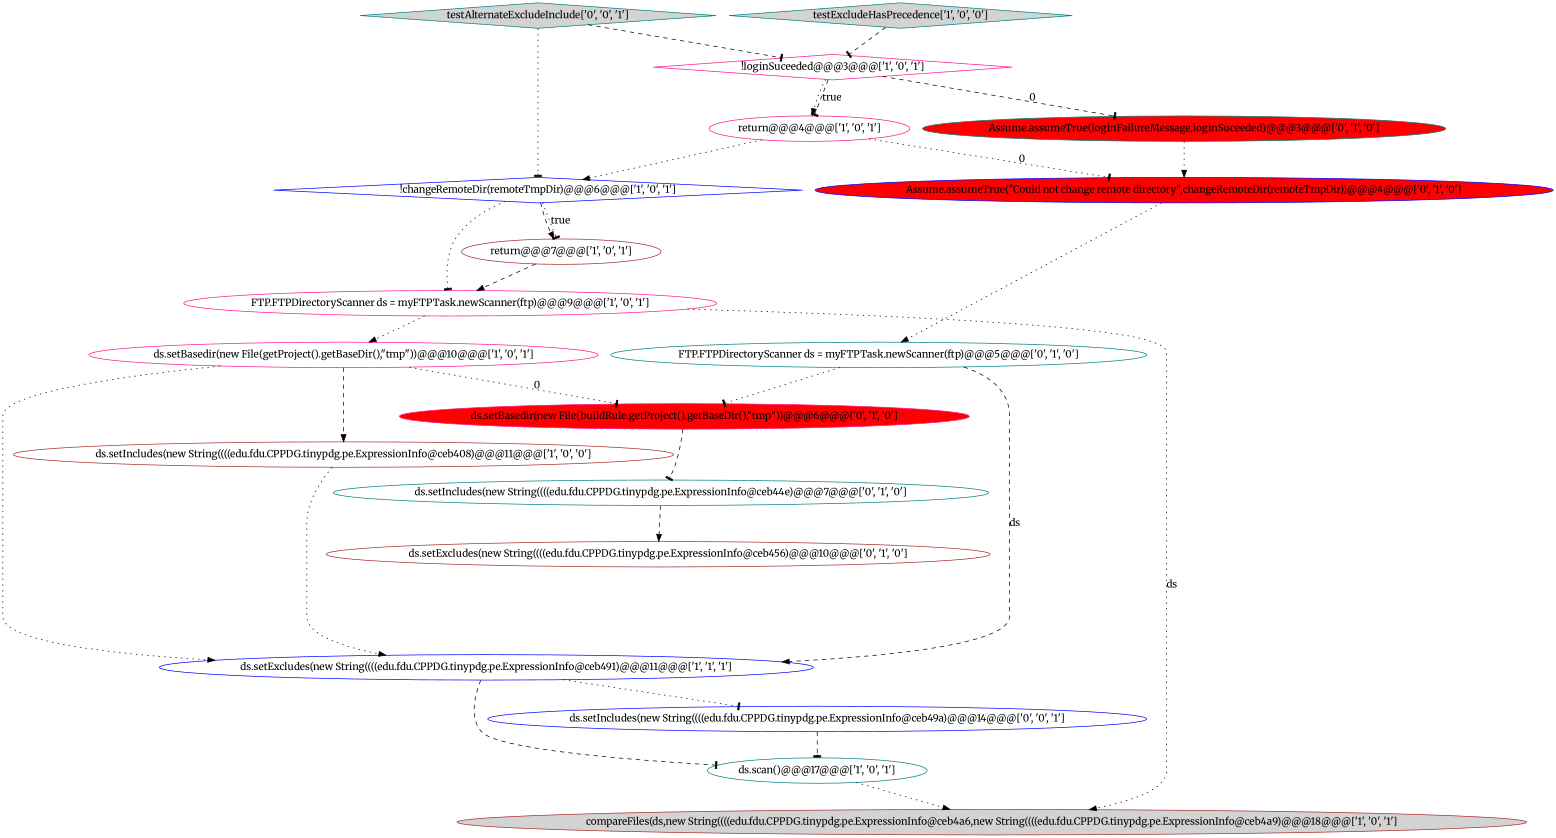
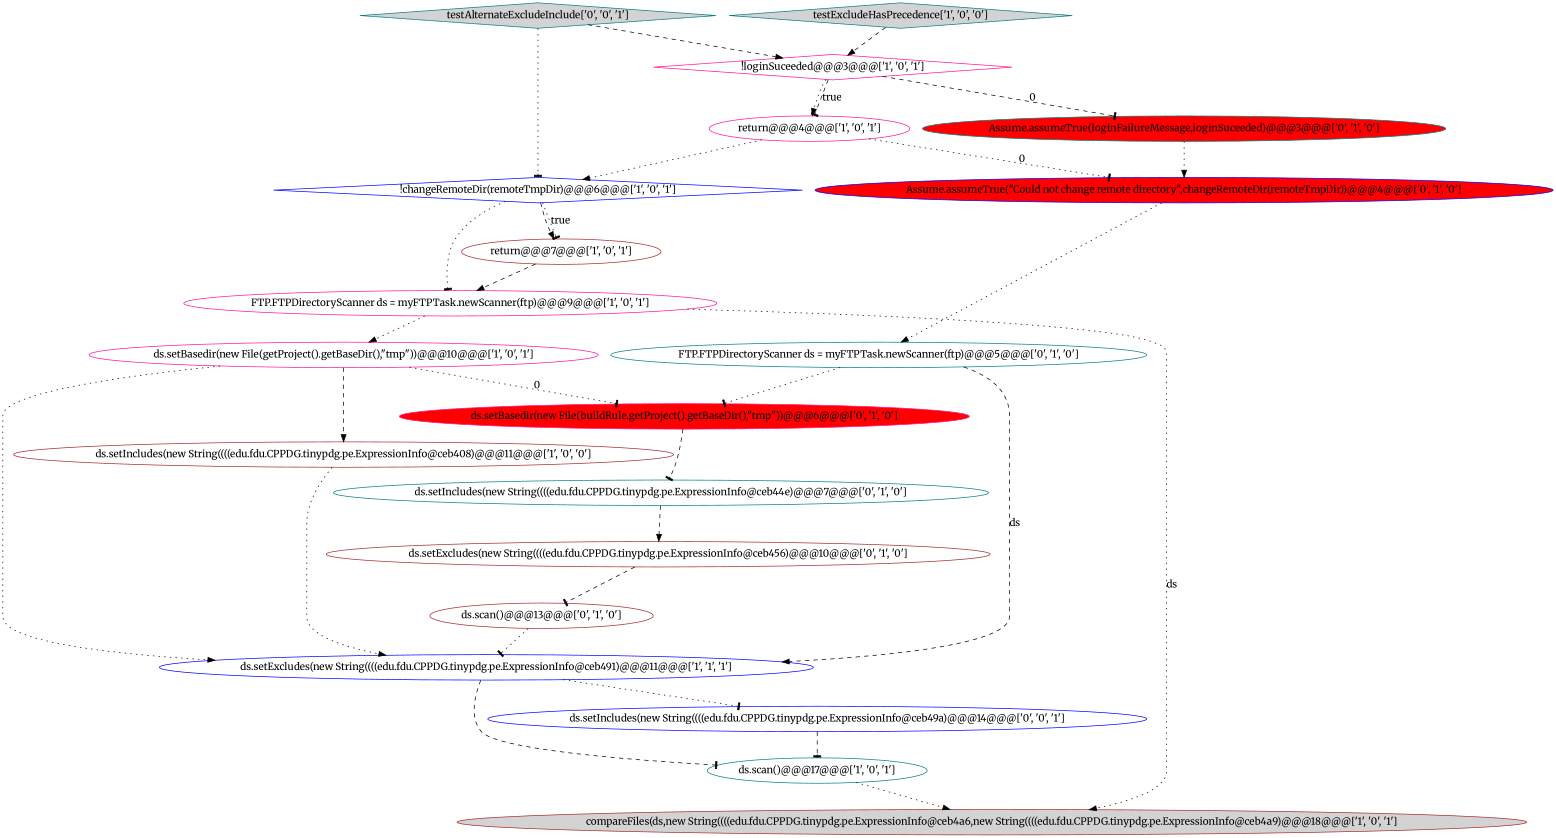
edge "testExcludeHasPrecedence['1', '0', '0']" -> "!loginSuceeded@@@3@@@['1', '0', '1']": arrowhead tee -> normal
edge "testAlternateExcludeInclude['0', '0', '1']" -> "!loginSuceeded@@@3@@@['1', '0', '1']": arrowhead tee -> normal
node "ds.scan()@@@13@@@['0', '1', '0']": added
